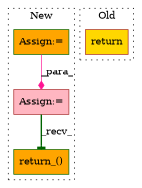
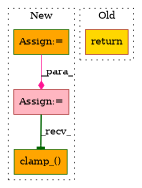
node "return_()": label "return_()" -> "clamp_()"
